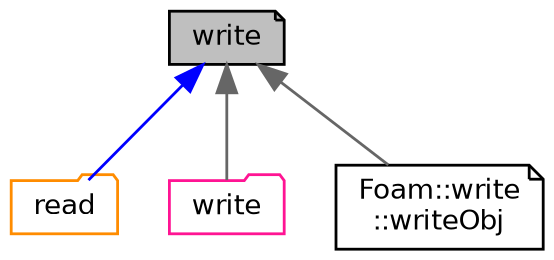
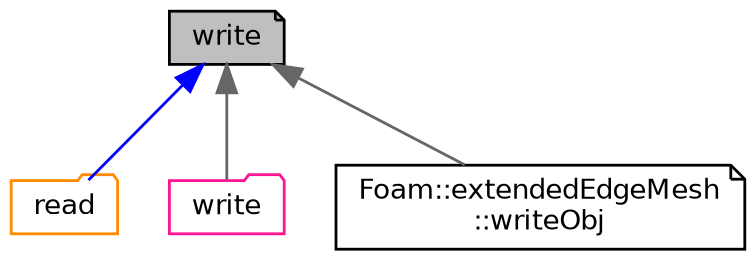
node "Foam::write ::writeObj": label "Foam::write ::writeObj" -> "Foam::extendedEdgeMesh ::writeObj"
